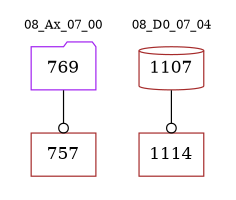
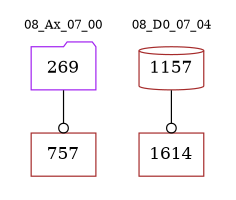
node "769": label "769" -> "269"
node "1107": label "1107" -> "1157"
node "1114": label "1114" -> "1614"
